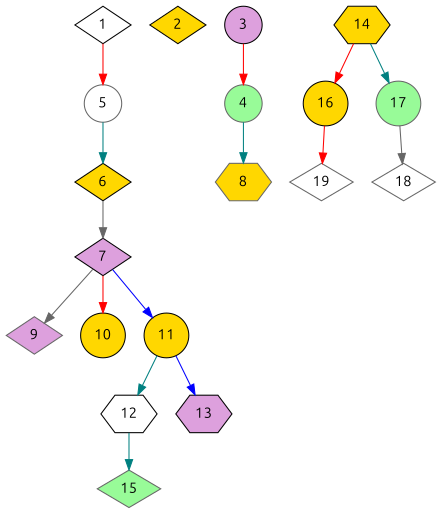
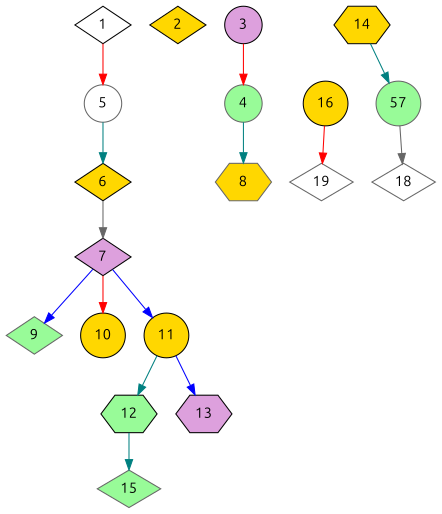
edge "14" -> "16": removed
node "17": label "17" -> "57"
edge "7" -> "9": color gray40 -> blue
node "9": fillcolor plum -> palegreen
node "12": fillcolor white -> palegreen
